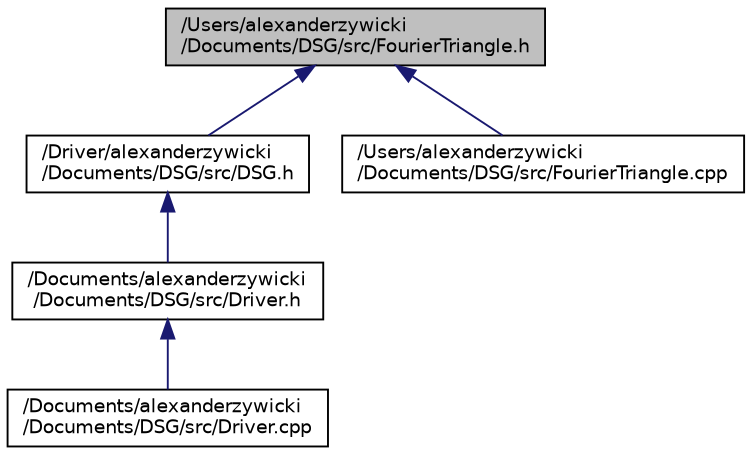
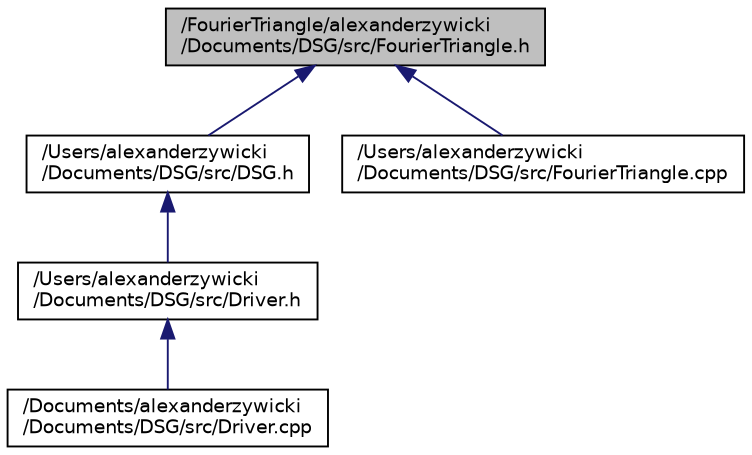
node "/Users/alexanderzywicki /Documents/DSG/src/FourierTriangle.h": label "/Users/alexanderzywicki /Documents/DSG/src/FourierTriangle.h" -> "/FourierTriangle/alexanderzywicki /Documents/DSG/src/FourierTriangle.h"
node "/Driver/alexanderzywicki /Documents/DSG/src/DSG.h": label "/Driver/alexanderzywicki /Documents/DSG/src/DSG.h" -> "/Users/alexanderzywicki /Documents/DSG/src/DSG.h"
node "/Documents/alexanderzywicki /Documents/DSG/src/Driver.h": label "/Documents/alexanderzywicki /Documents/DSG/src/Driver.h" -> "/Users/alexanderzywicki /Documents/DSG/src/Driver.h"
